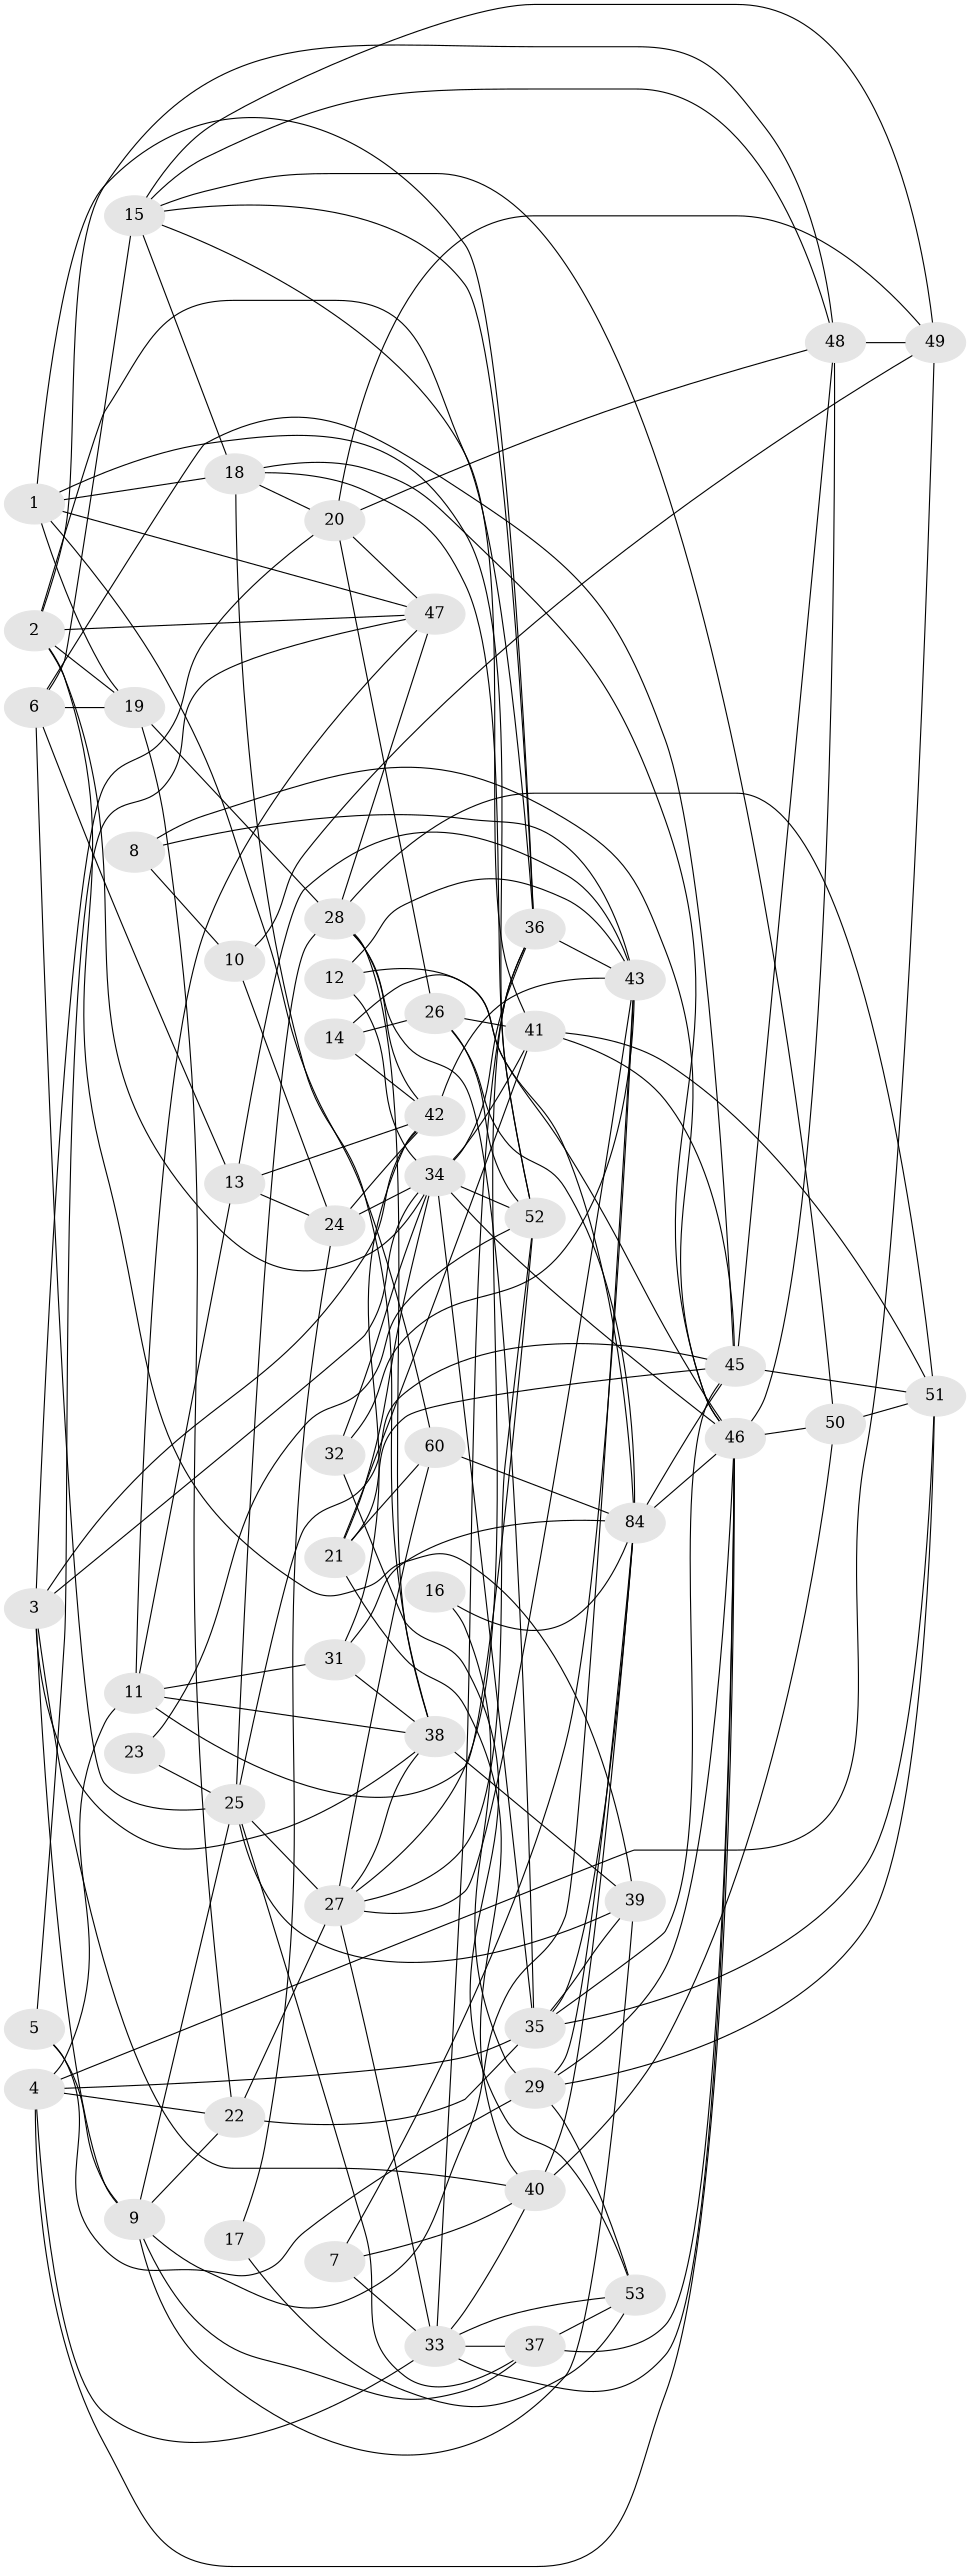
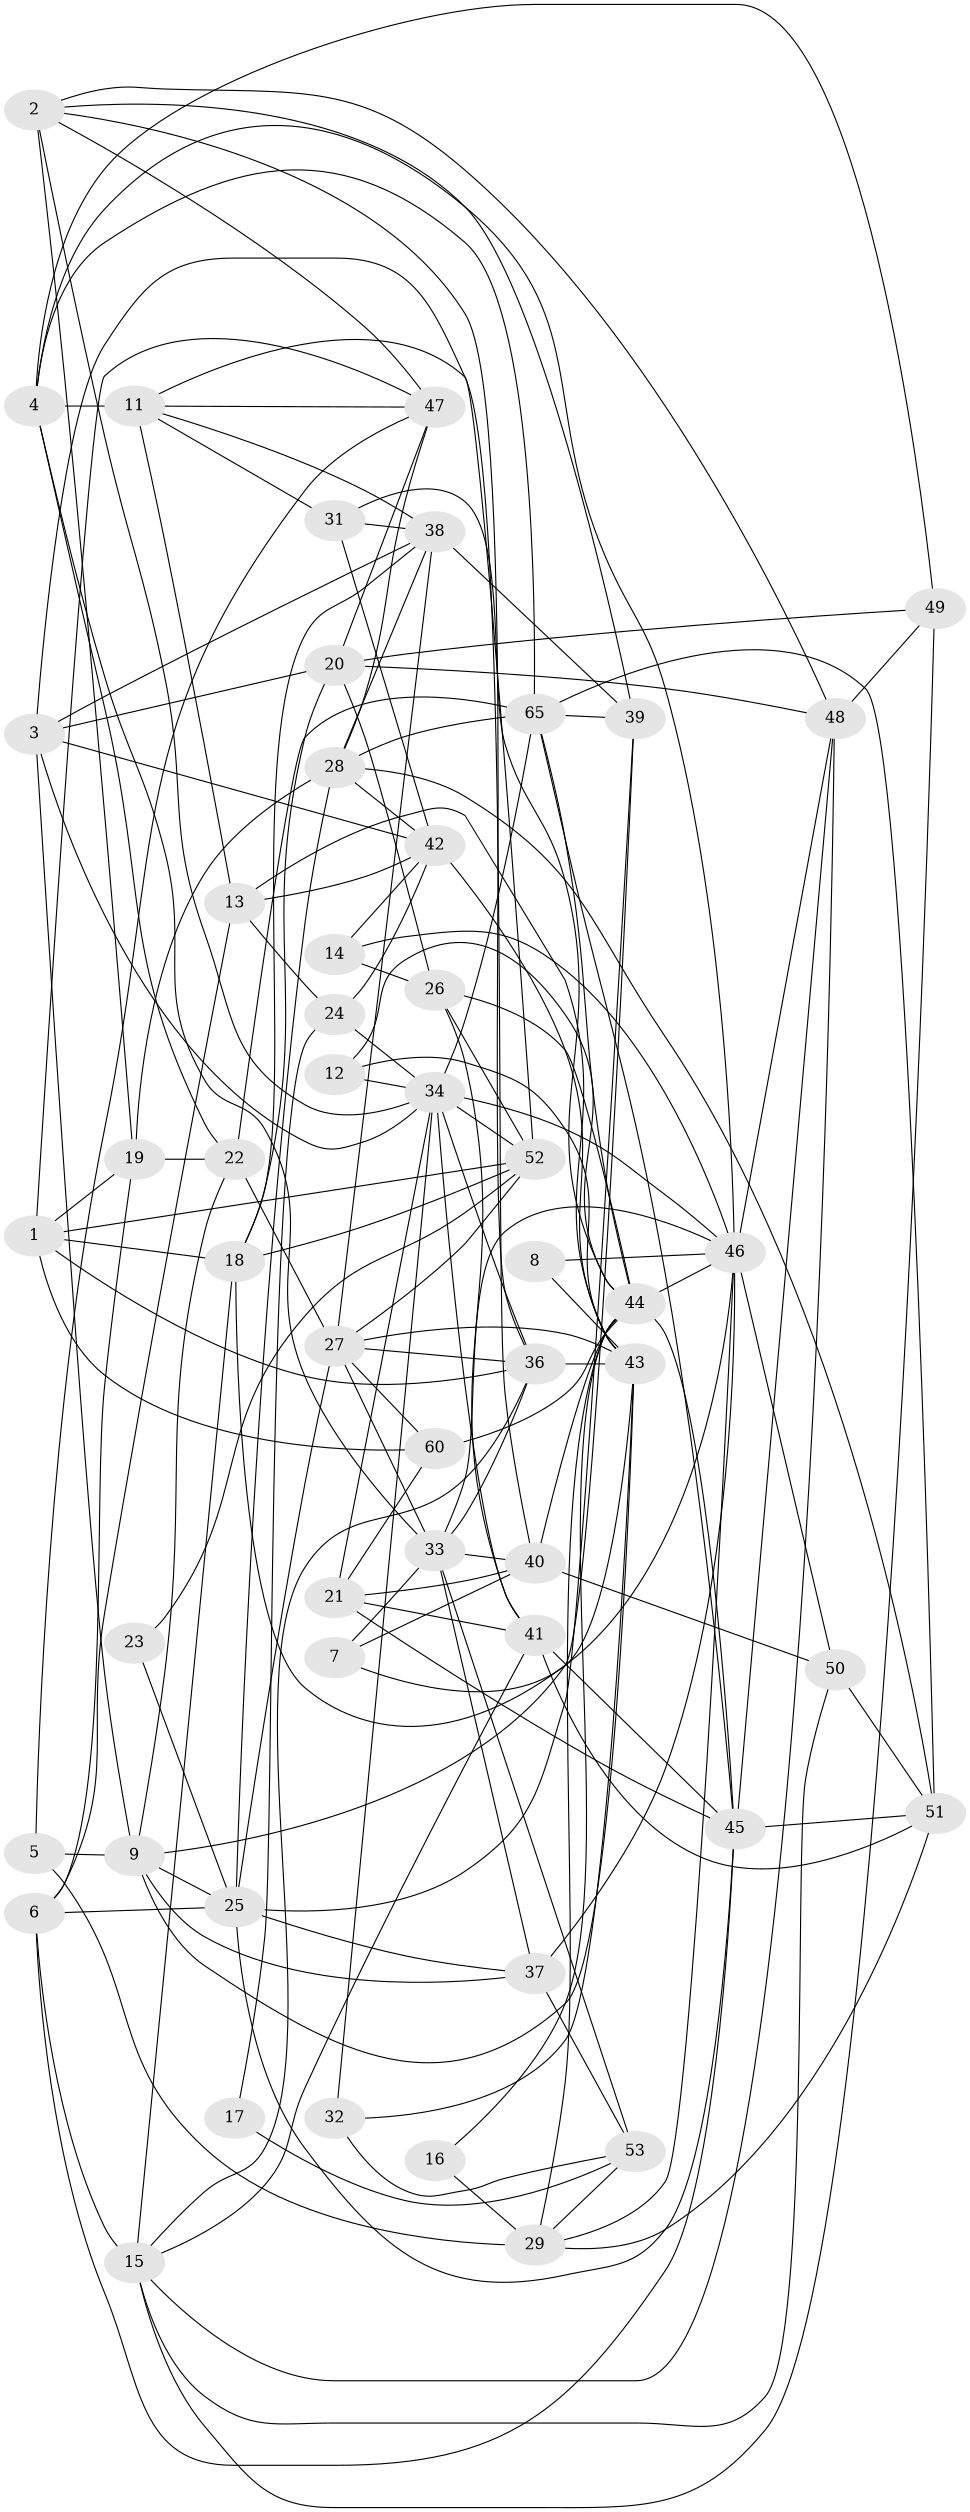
node "10": removed
node "84": label "84" -> "44"
node "35": label "35" -> "65"
